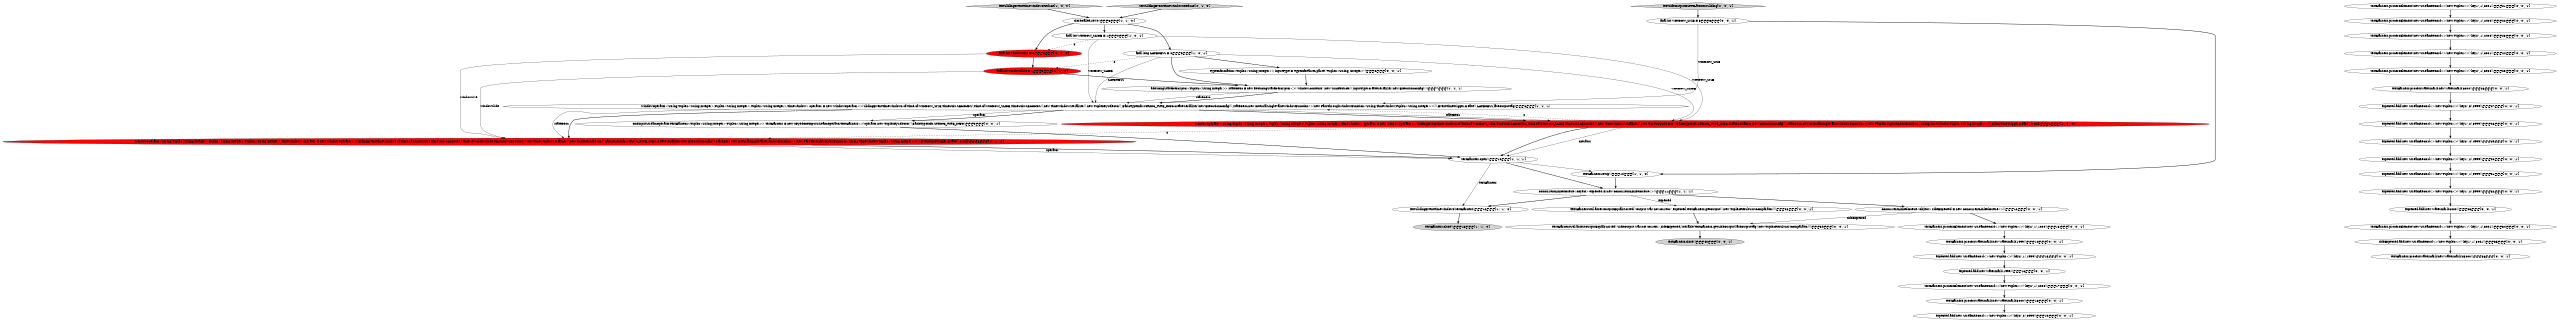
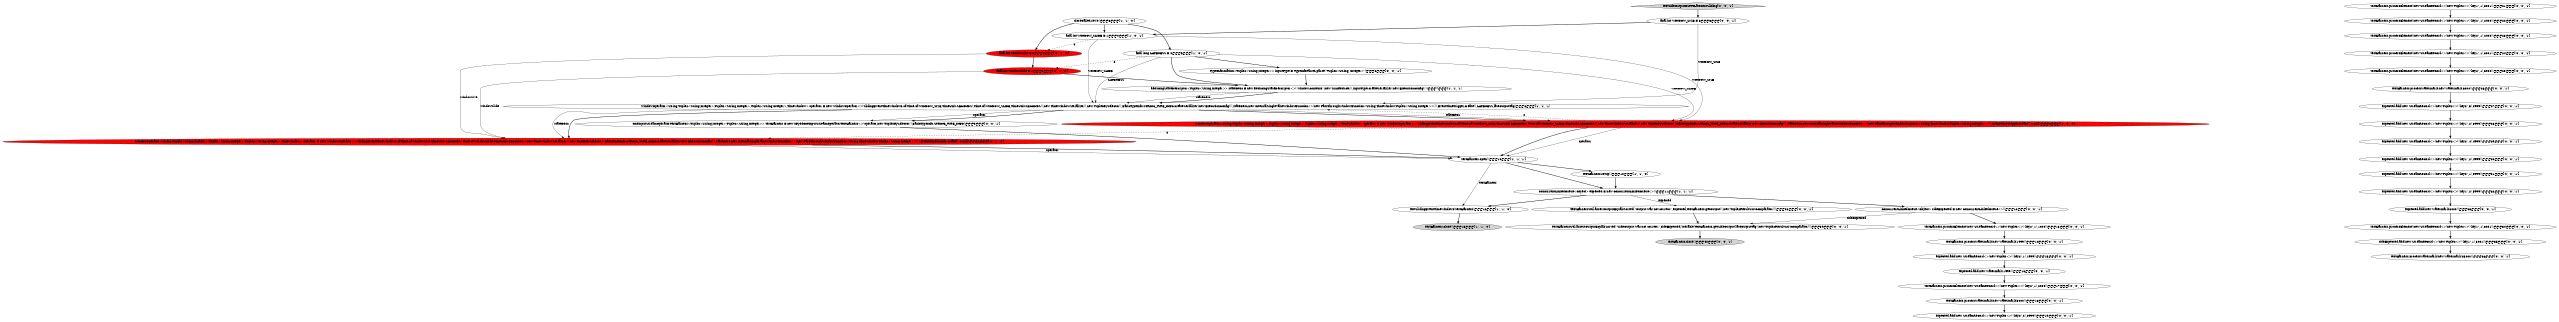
node "testSlidingEventTimeWindowsReduce['1', '0', '0']": removed
node "testSlidingEventTimeWindowsReduce['0', '1', '0']": removed
edge "final int WINDOW_SIZE = 3@@@3@@@['0', '0', '1']" -> "testHarness.setup()@@@10@@@['1', '1', '0']": now "final int WINDOW_SIZE = 3@@@3@@@['0', '0', '1']" -> "final int WINDOW_SLIDE = 1@@@4@@@['1', '0', '1']"
edge "testHarness.open()@@@10@@@['1', '1', '1']" -> "testHarness.setup()@@@10@@@['1', '1', '0']": style solid -> bold
